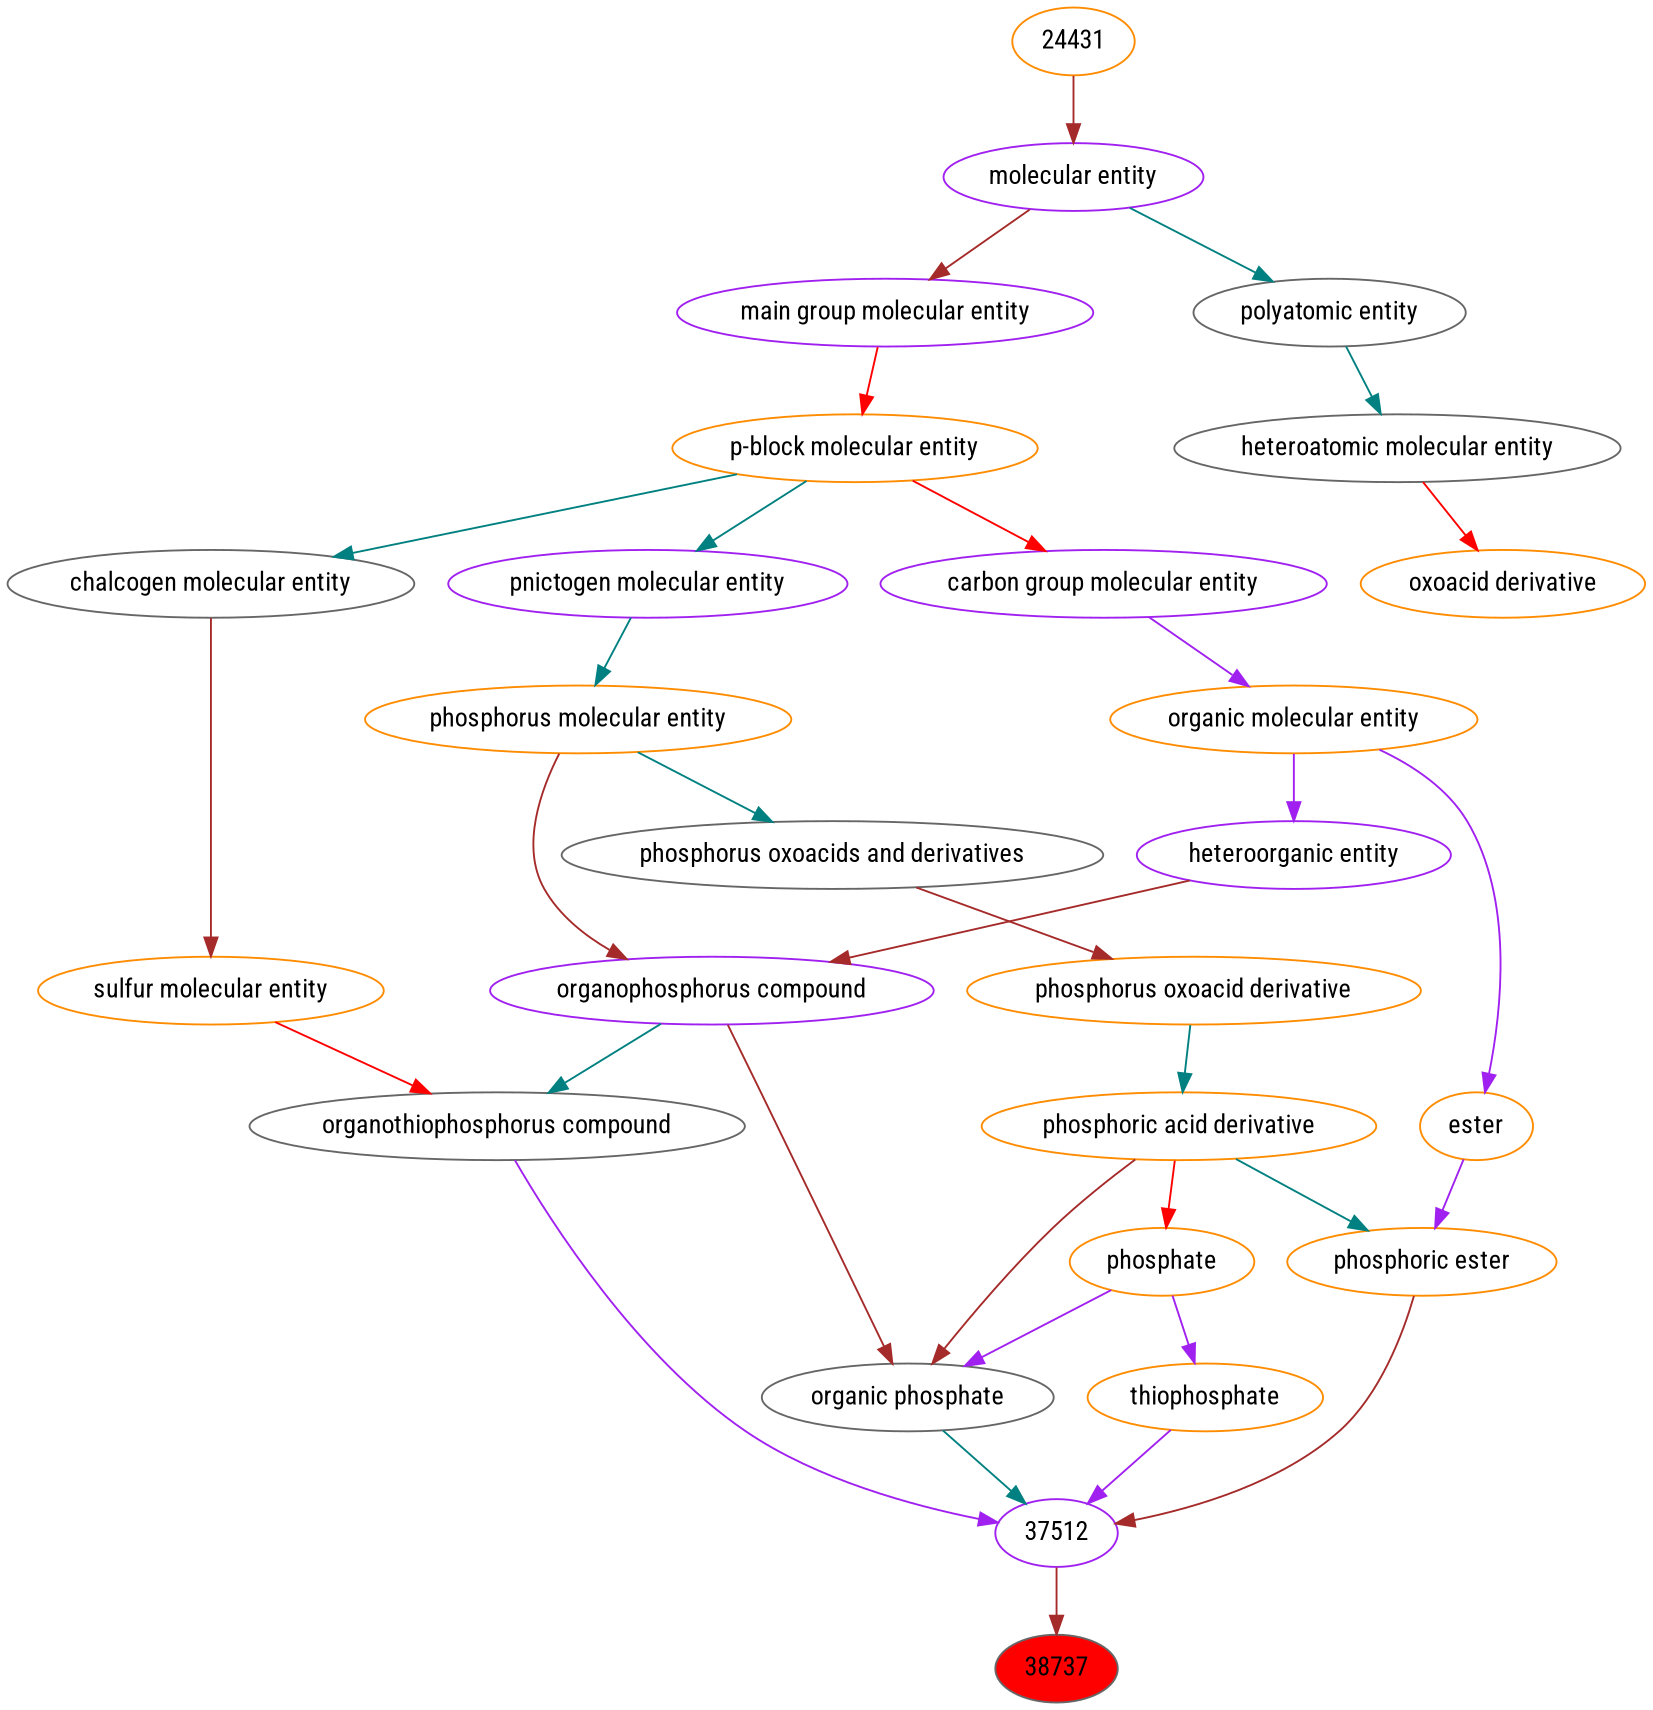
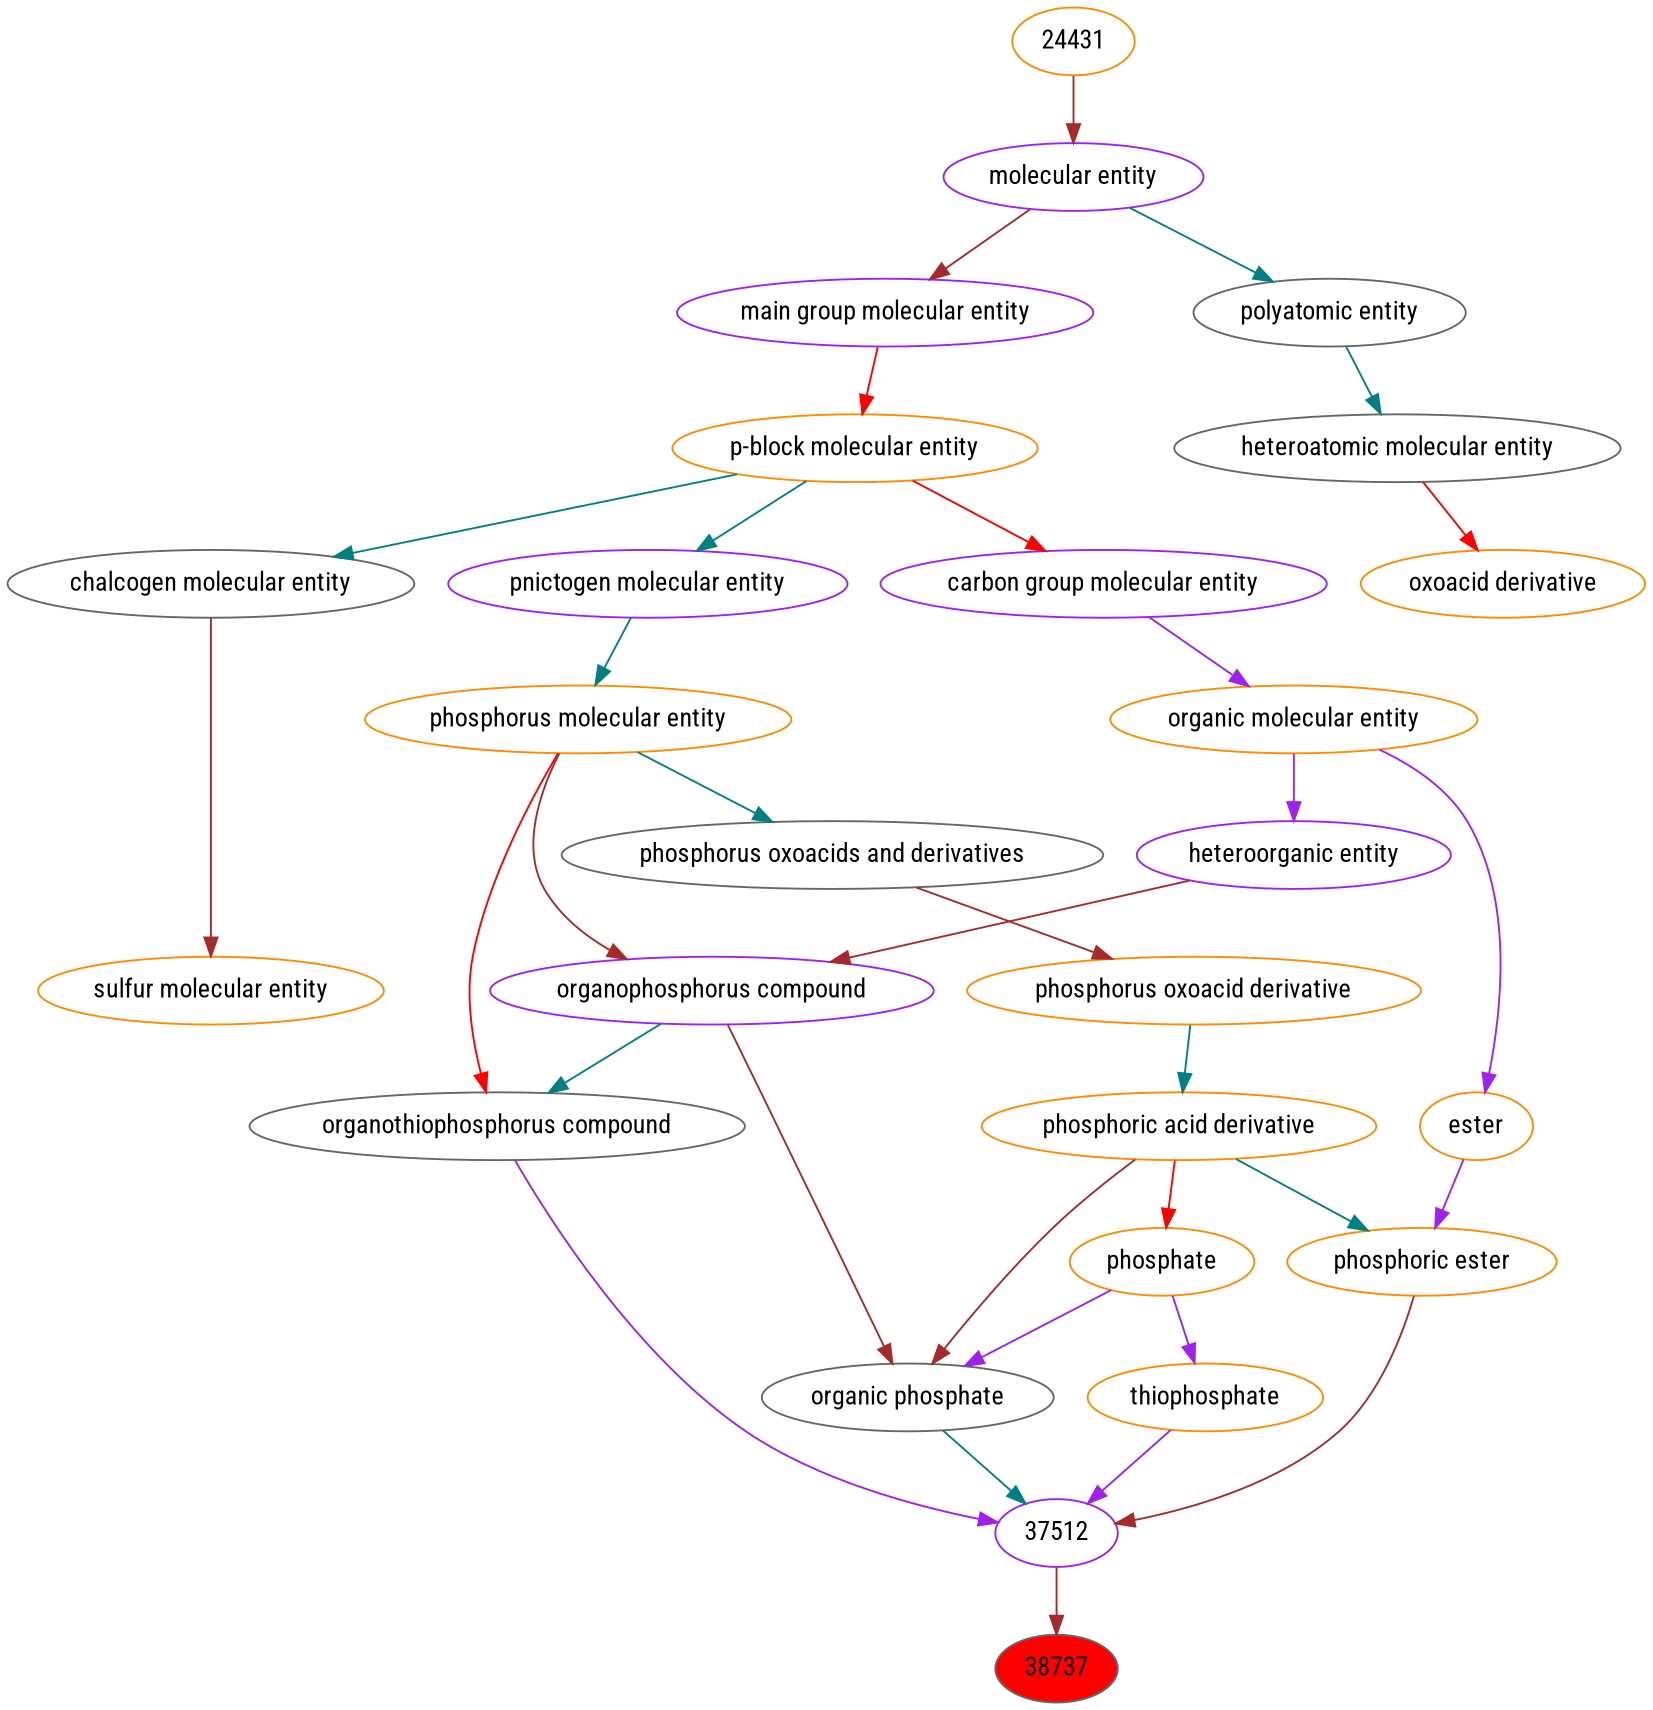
edge "sulfur molecular entity" -> "organothiophosphorus compound": now "phosphorus molecular entity" -> "organothiophosphorus compound"
